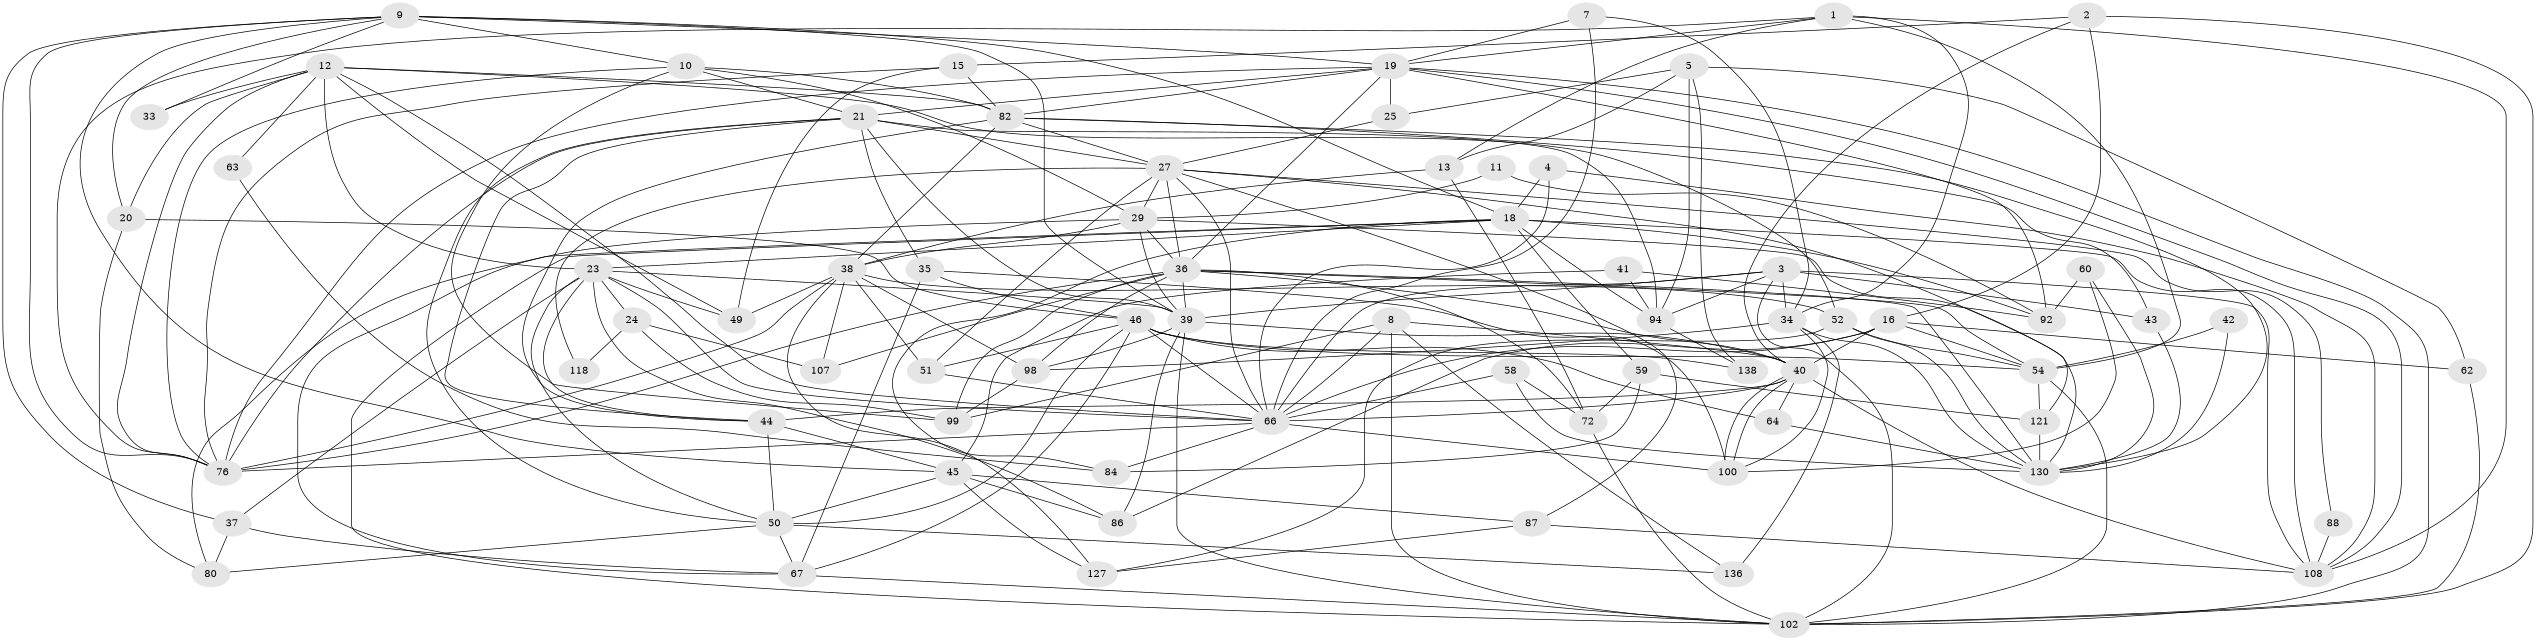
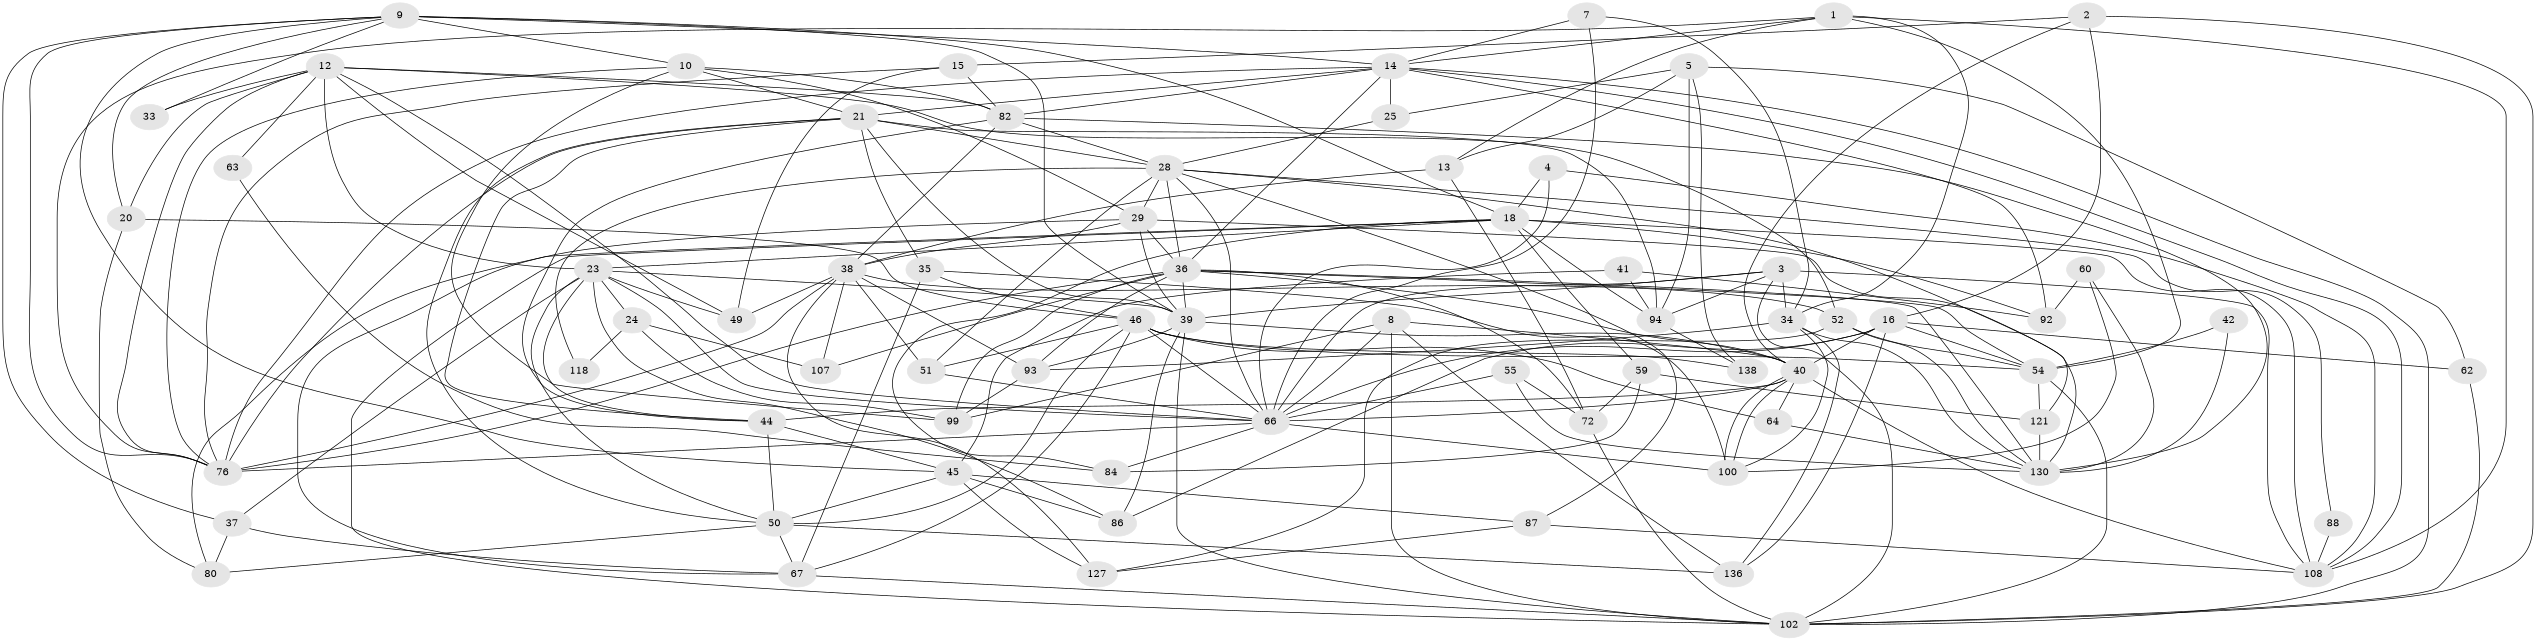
node "19": label "19" -> "14"
node "27": label "27" -> "28"
node "11": removed
node "43": removed
node "98": label "98" -> "93"
node "58": label "58" -> "55"
edge "16" -- "136": added
